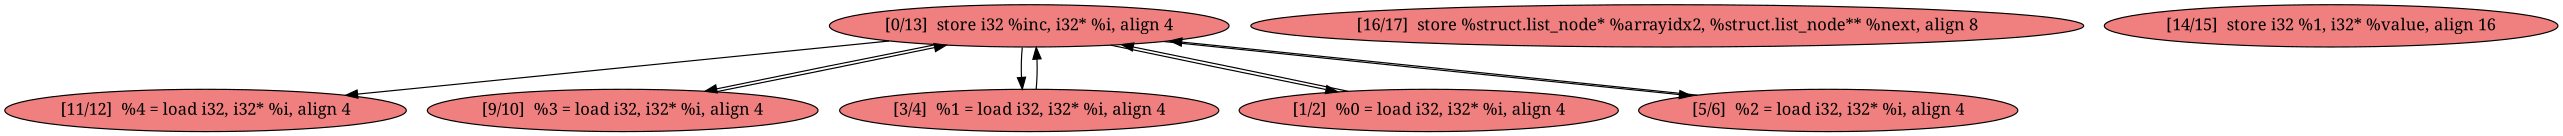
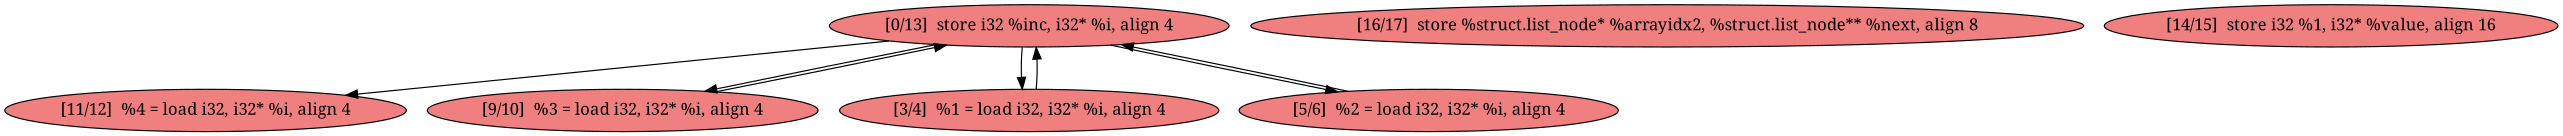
node "[1/2]  %0 = load i32, i32* %i, align 4": removed
